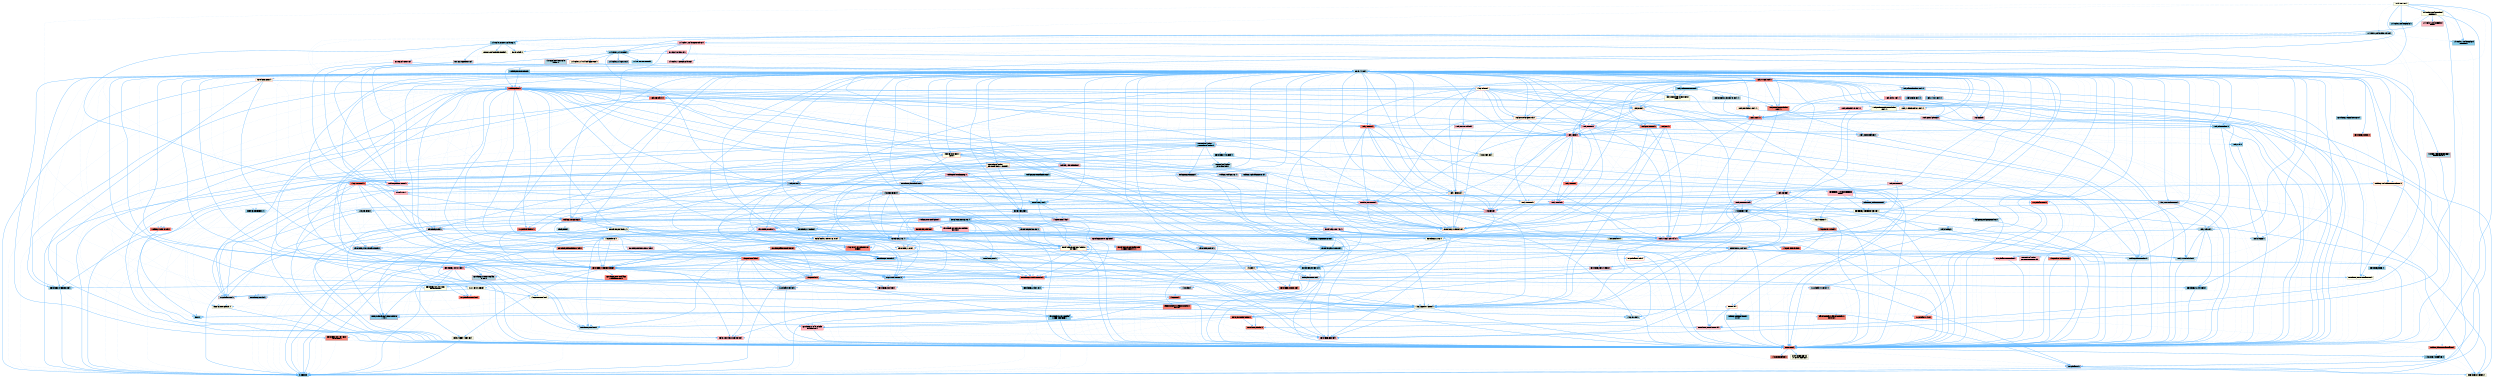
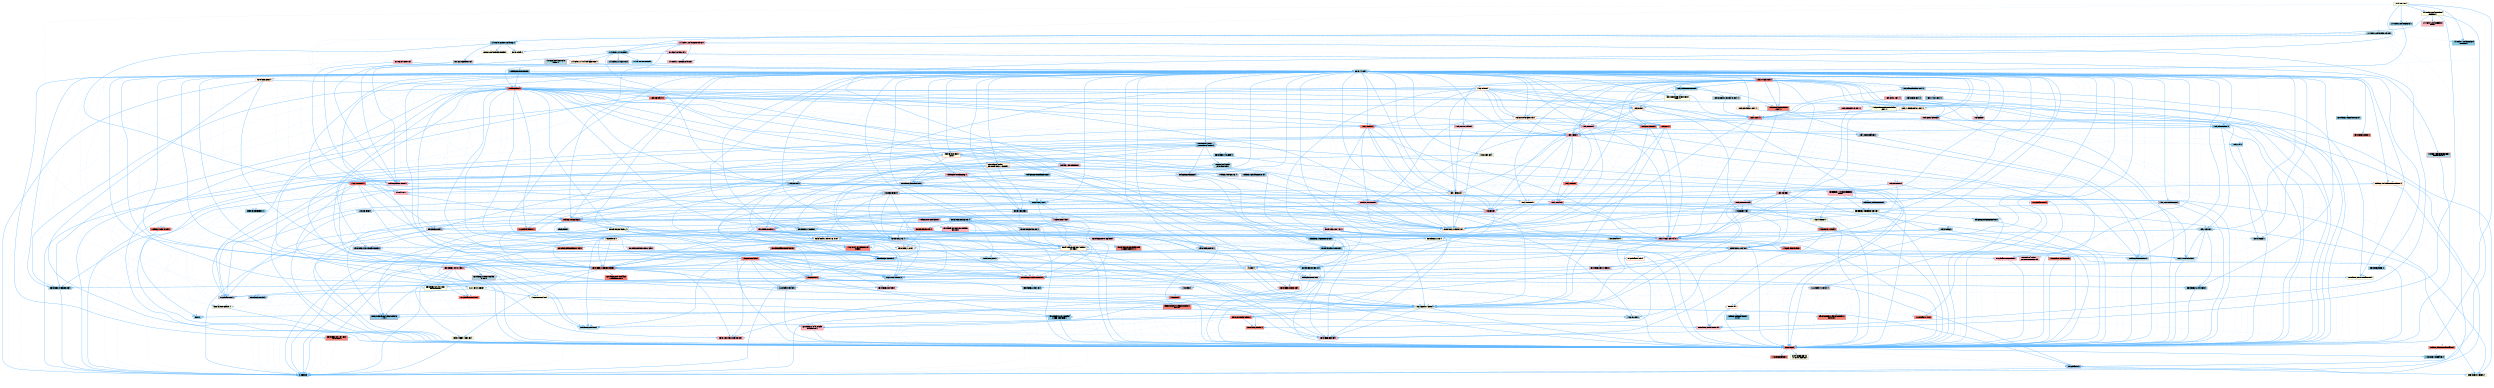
node "Containers/Logging.h": label "Containers/Logging.h" -> "Containers/BitArray.h"
